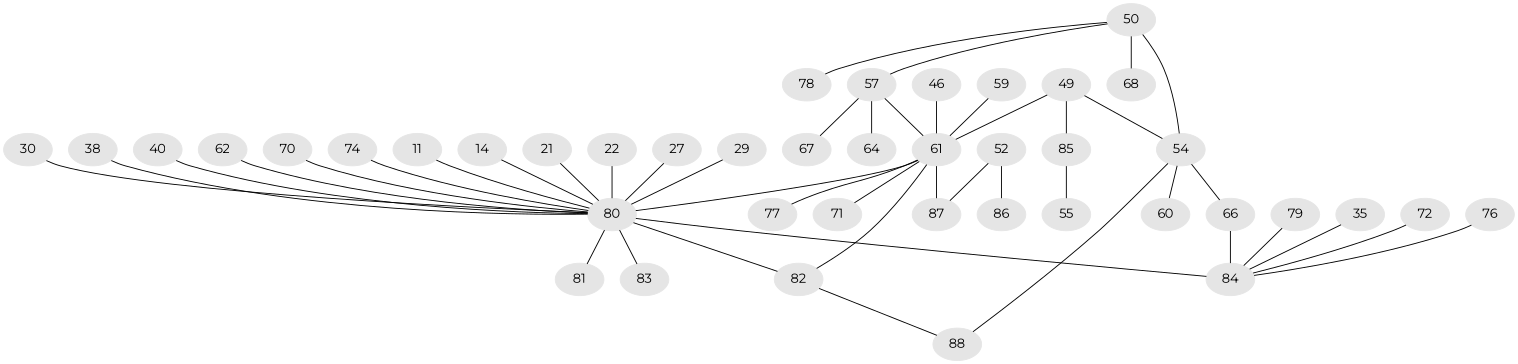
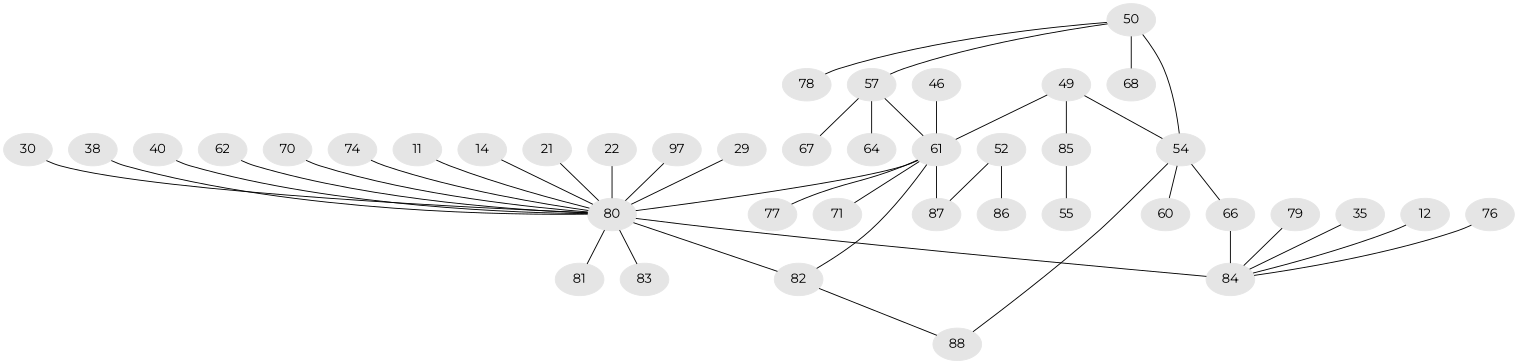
node "59": removed
node "27": label "27" -> "97"
node "72": label "72" -> "12"
